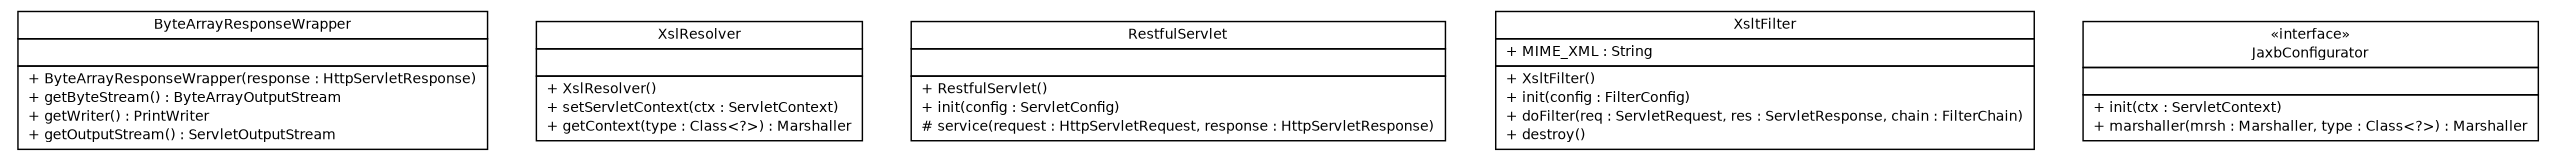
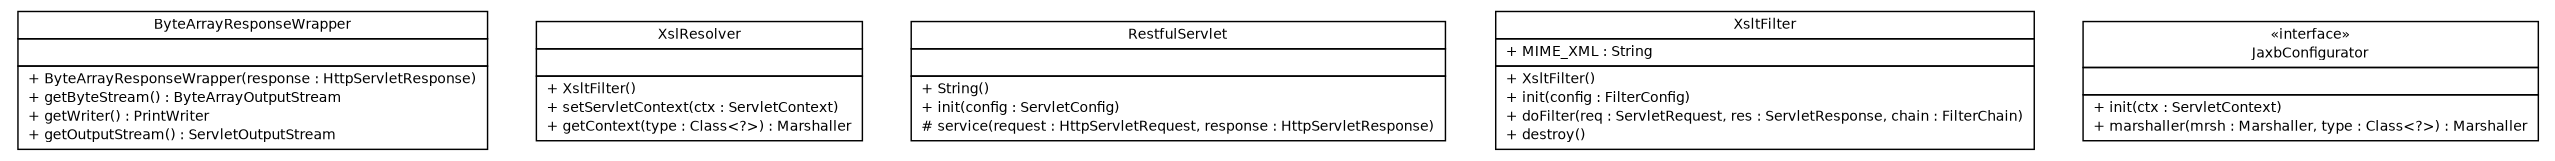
node "XslResolver": text "+ XslResolver()" -> "+ XsltFilter()"
node "RestfulServlet": text "+ RestfulServlet()" -> "+ String()"
